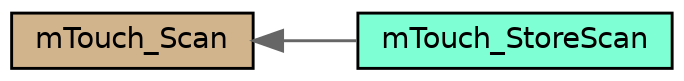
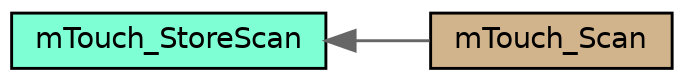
edge "mTouch_StoreScan" -> "mTouch_Scan": reversed
